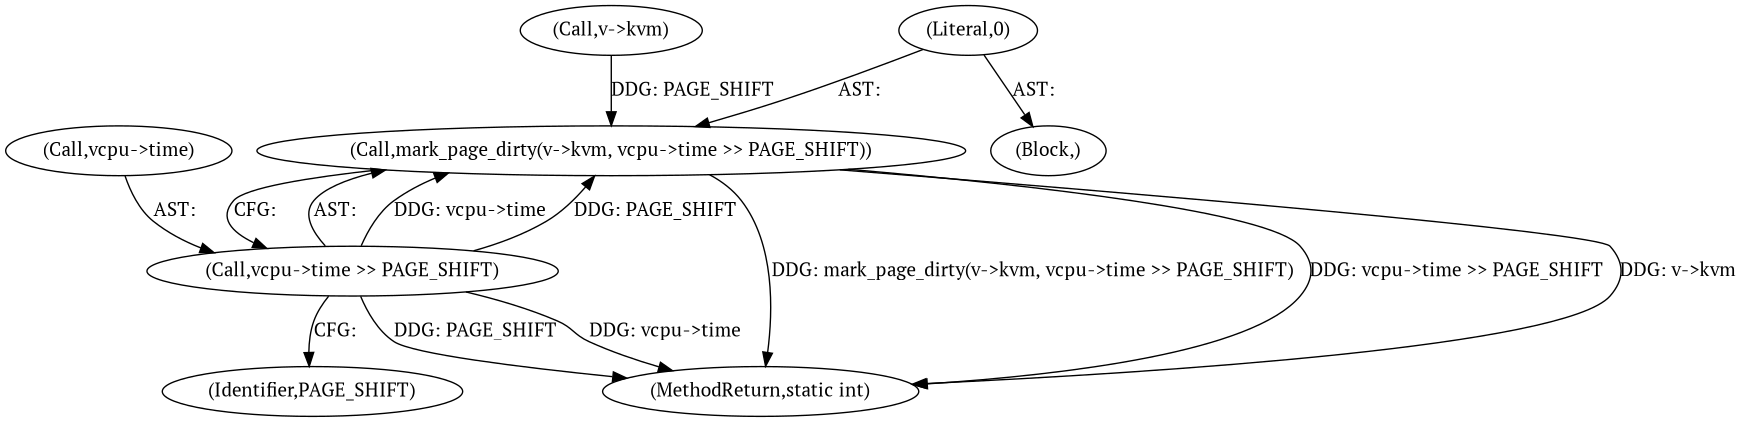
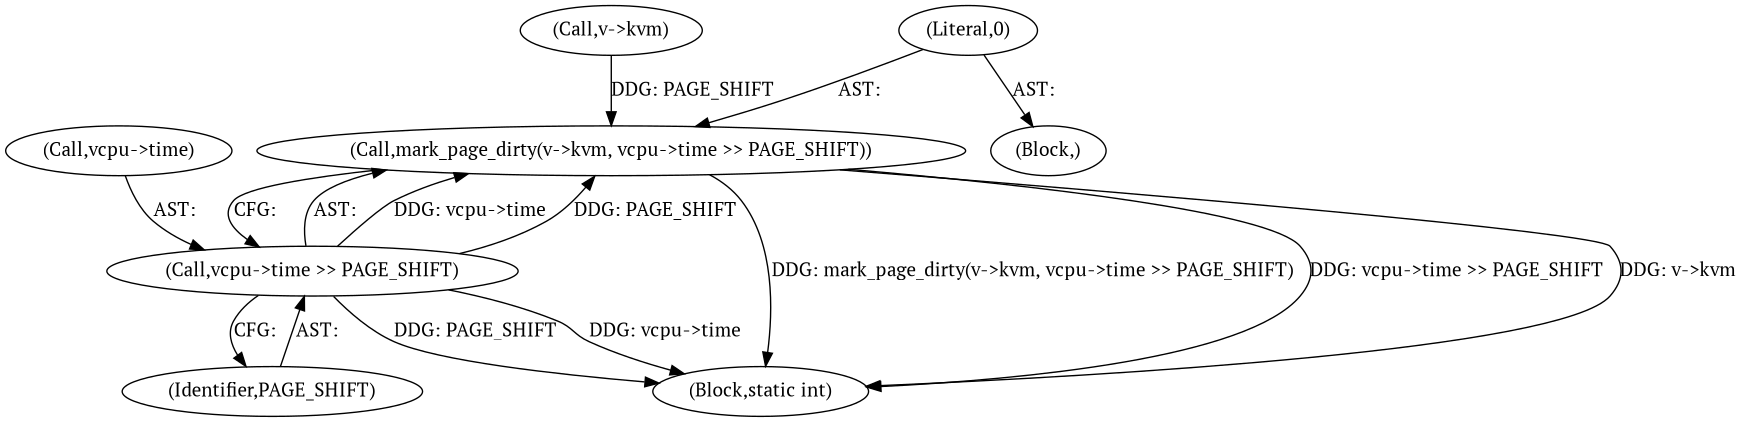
edge "(Identifier,PAGE_SHIFT)" -> "(Call,vcpu->time >> PAGE_SHIFT)": added, label "AST:"
node "(MethodReturn,static int)": label "(MethodReturn,static int)" -> "(Block,static int)"
